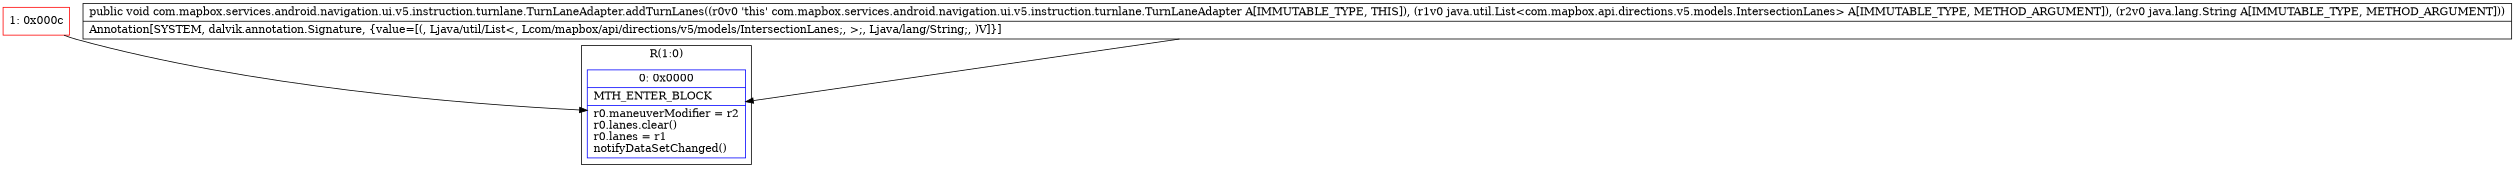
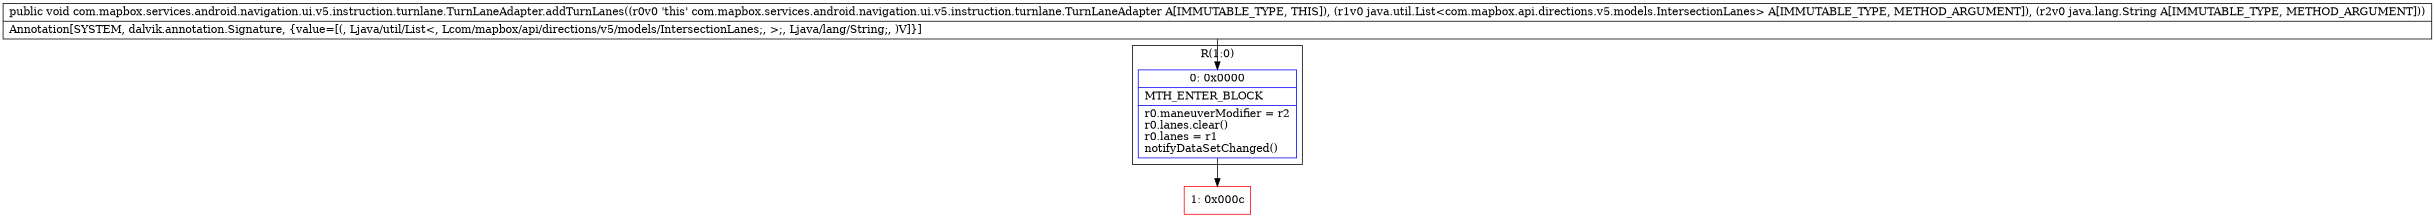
edge "1: 0x000c" -> "0: 0x0000": reversed
